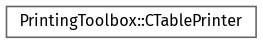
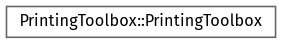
node "PrintingToolbox::CTablePrinter": label "PrintingToolbox::CTablePrinter" -> "PrintingToolbox::PrintingToolbox"
